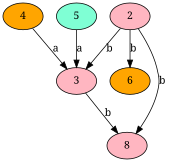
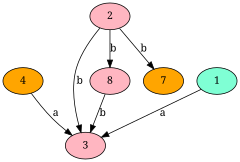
node "5": label "5" -> "1"
node "6": label "6" -> "7"
edge "3" -> "8": reversed
